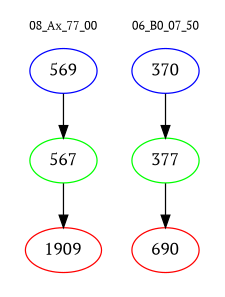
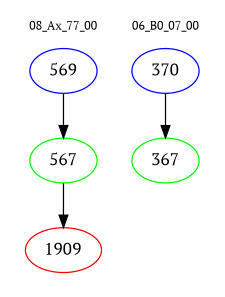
cluster "06_B0_07_50": label "06_B0_07_50" -> "06_B0_07_00"
node "377": label "377" -> "367"
node "690": removed
